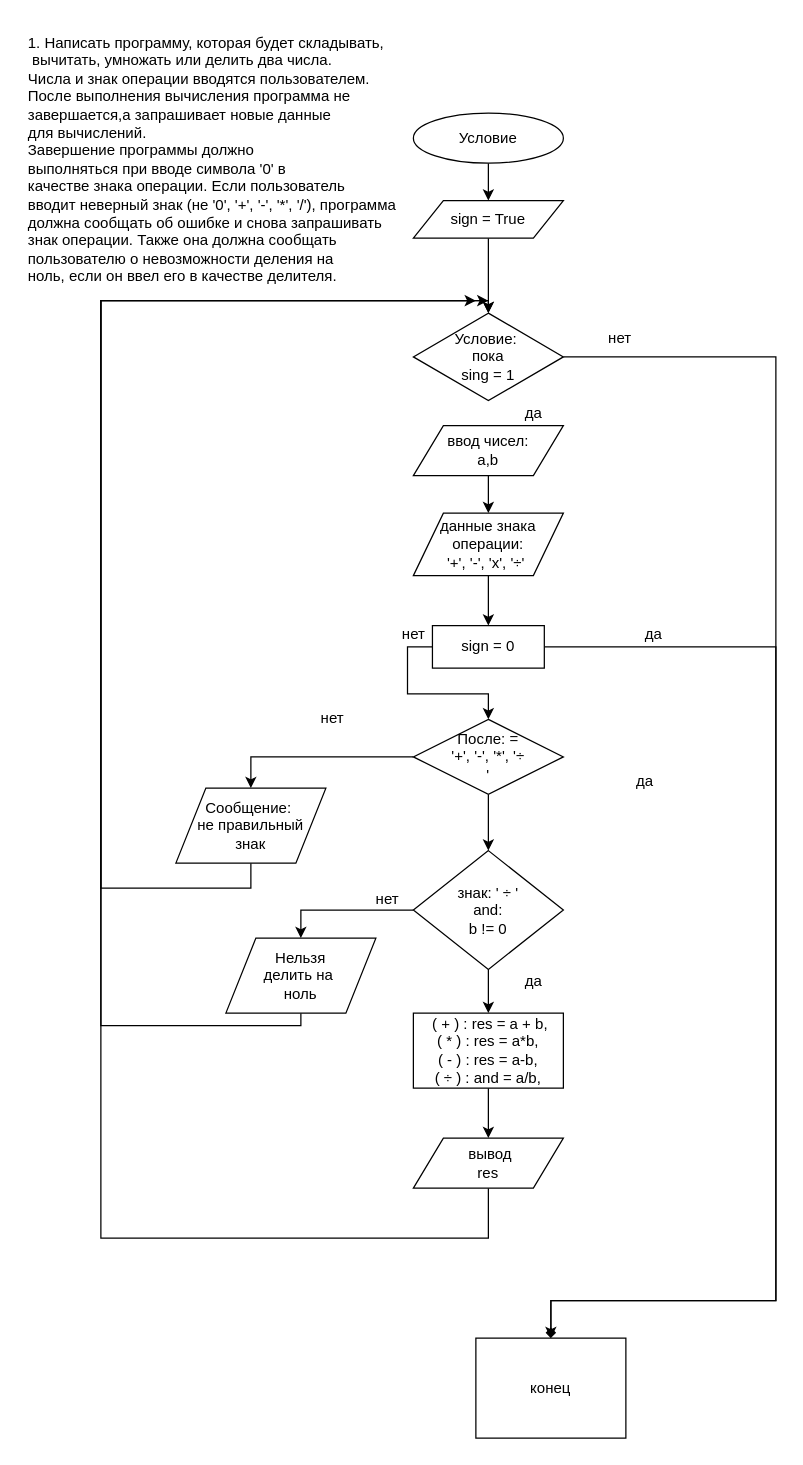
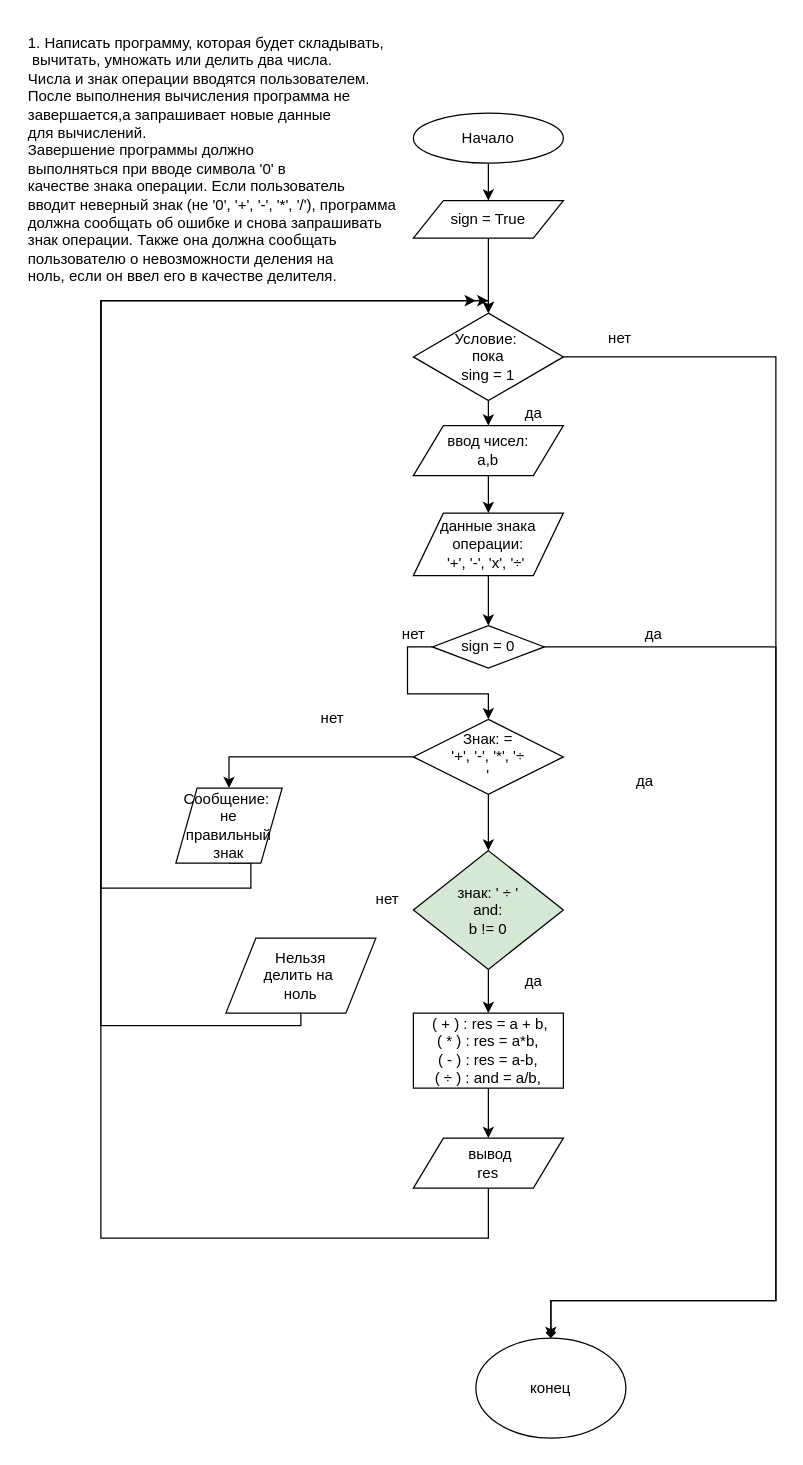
node "Условие": label "Условие" -> "Начало"
edge "Условие: пока sing = 1" -> "ввод чисел: a,b": added
node "sign = 0": shape rectangle -> diamond
node "После: = '+', '-', '*', '÷ '": label "После: = '+', '-', '*', '÷ '" -> "Знак: = '+', '-', '*', '÷ '"
node "Сообщение: не правильный знак": size 150x75 -> 106x75
edge "знак: ' ÷ ' and: b != 0" -> "Нельзя делить на ноль": removed
node "знак: ' ÷ ' and: b != 0": fillcolor #ffffff -> #d5e8d4
node "конец": shape rectangle -> ellipse
